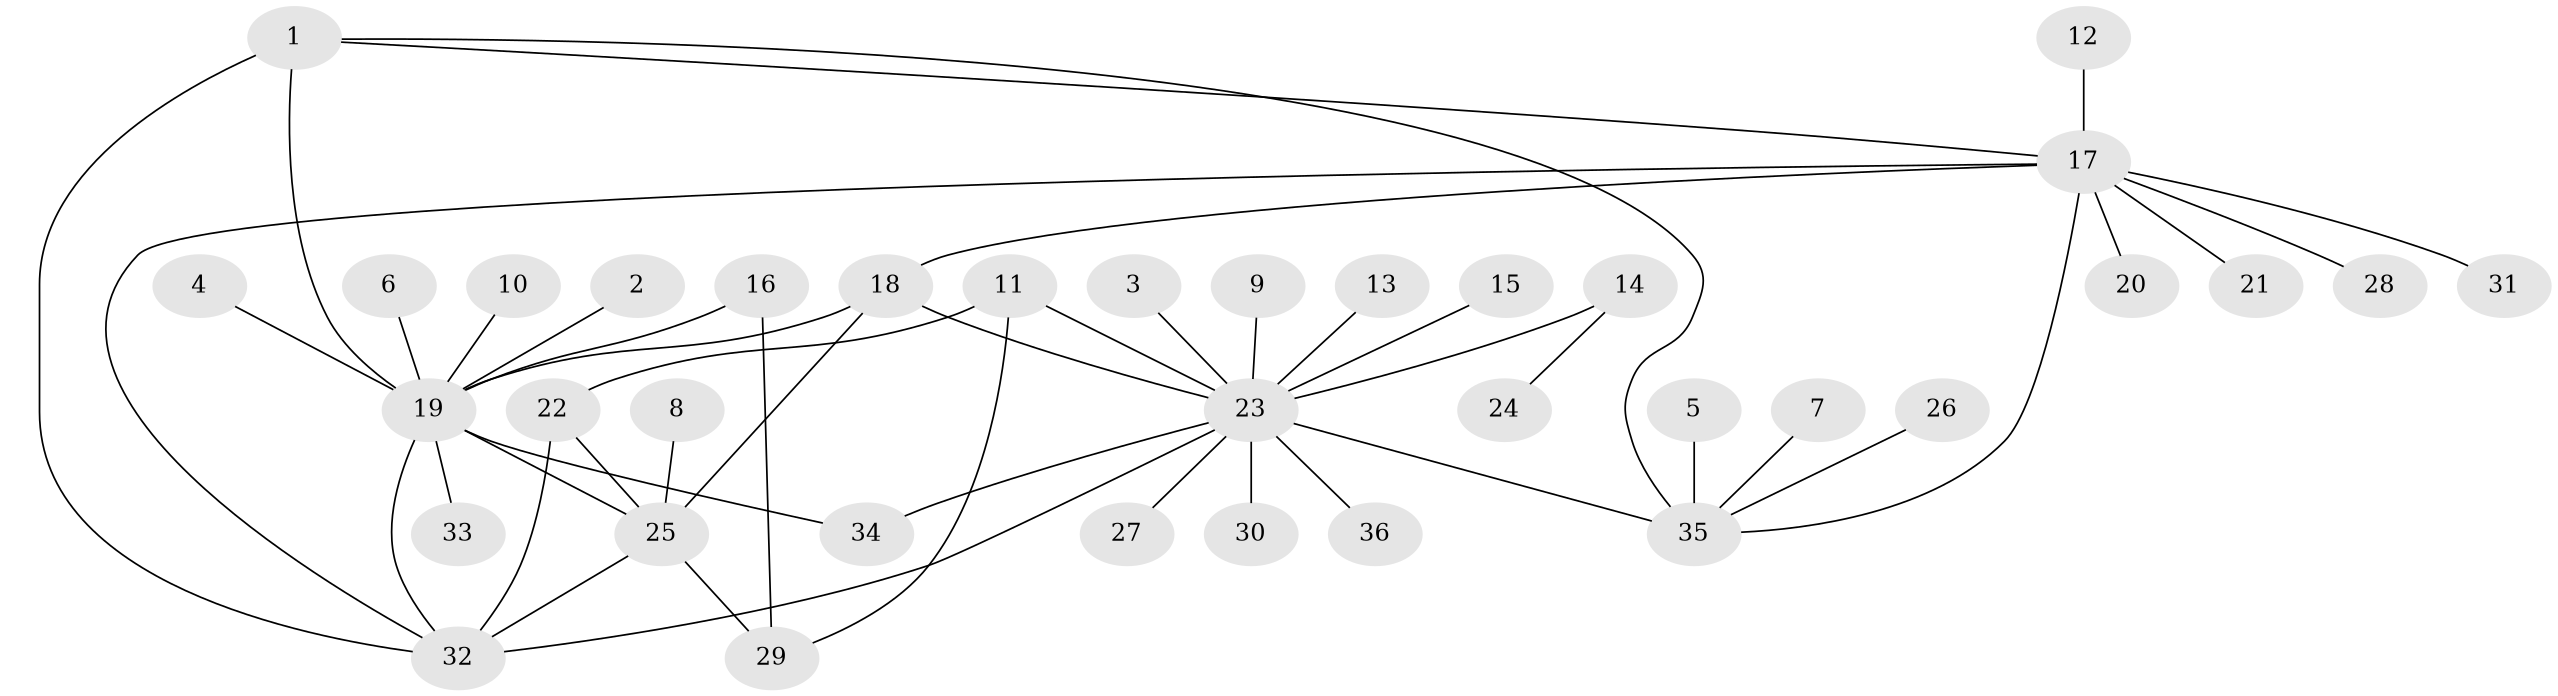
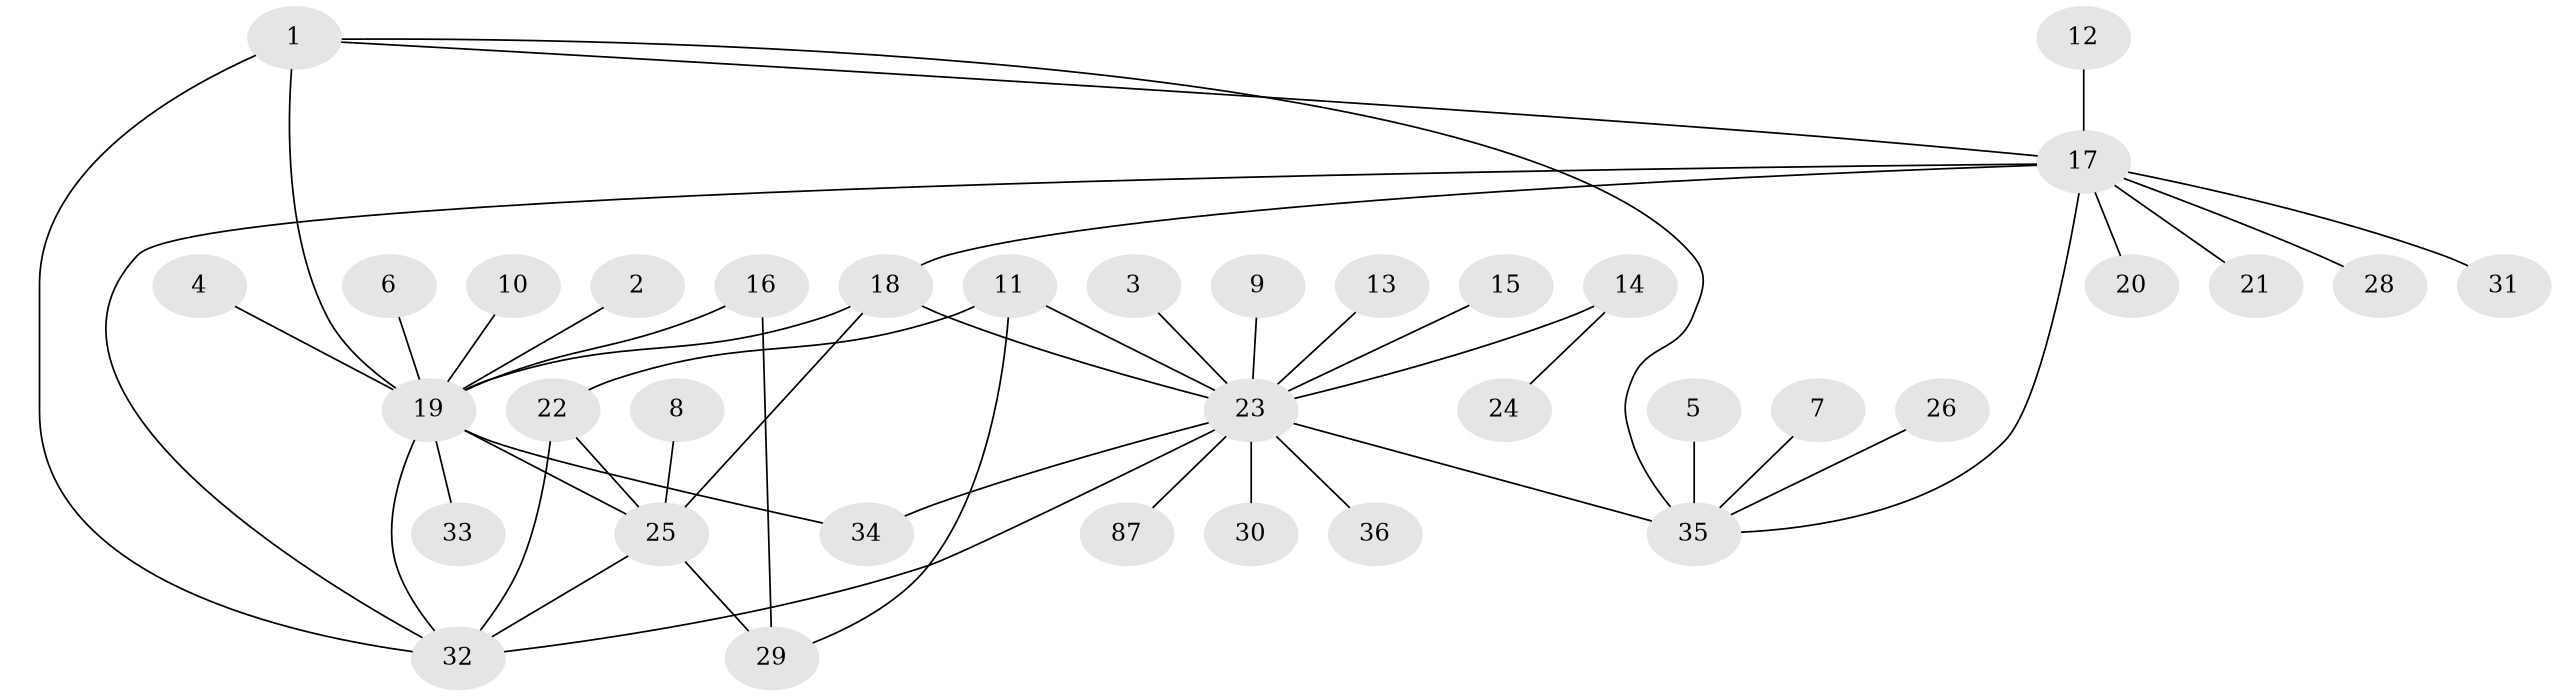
node "27": label "27" -> "87"
